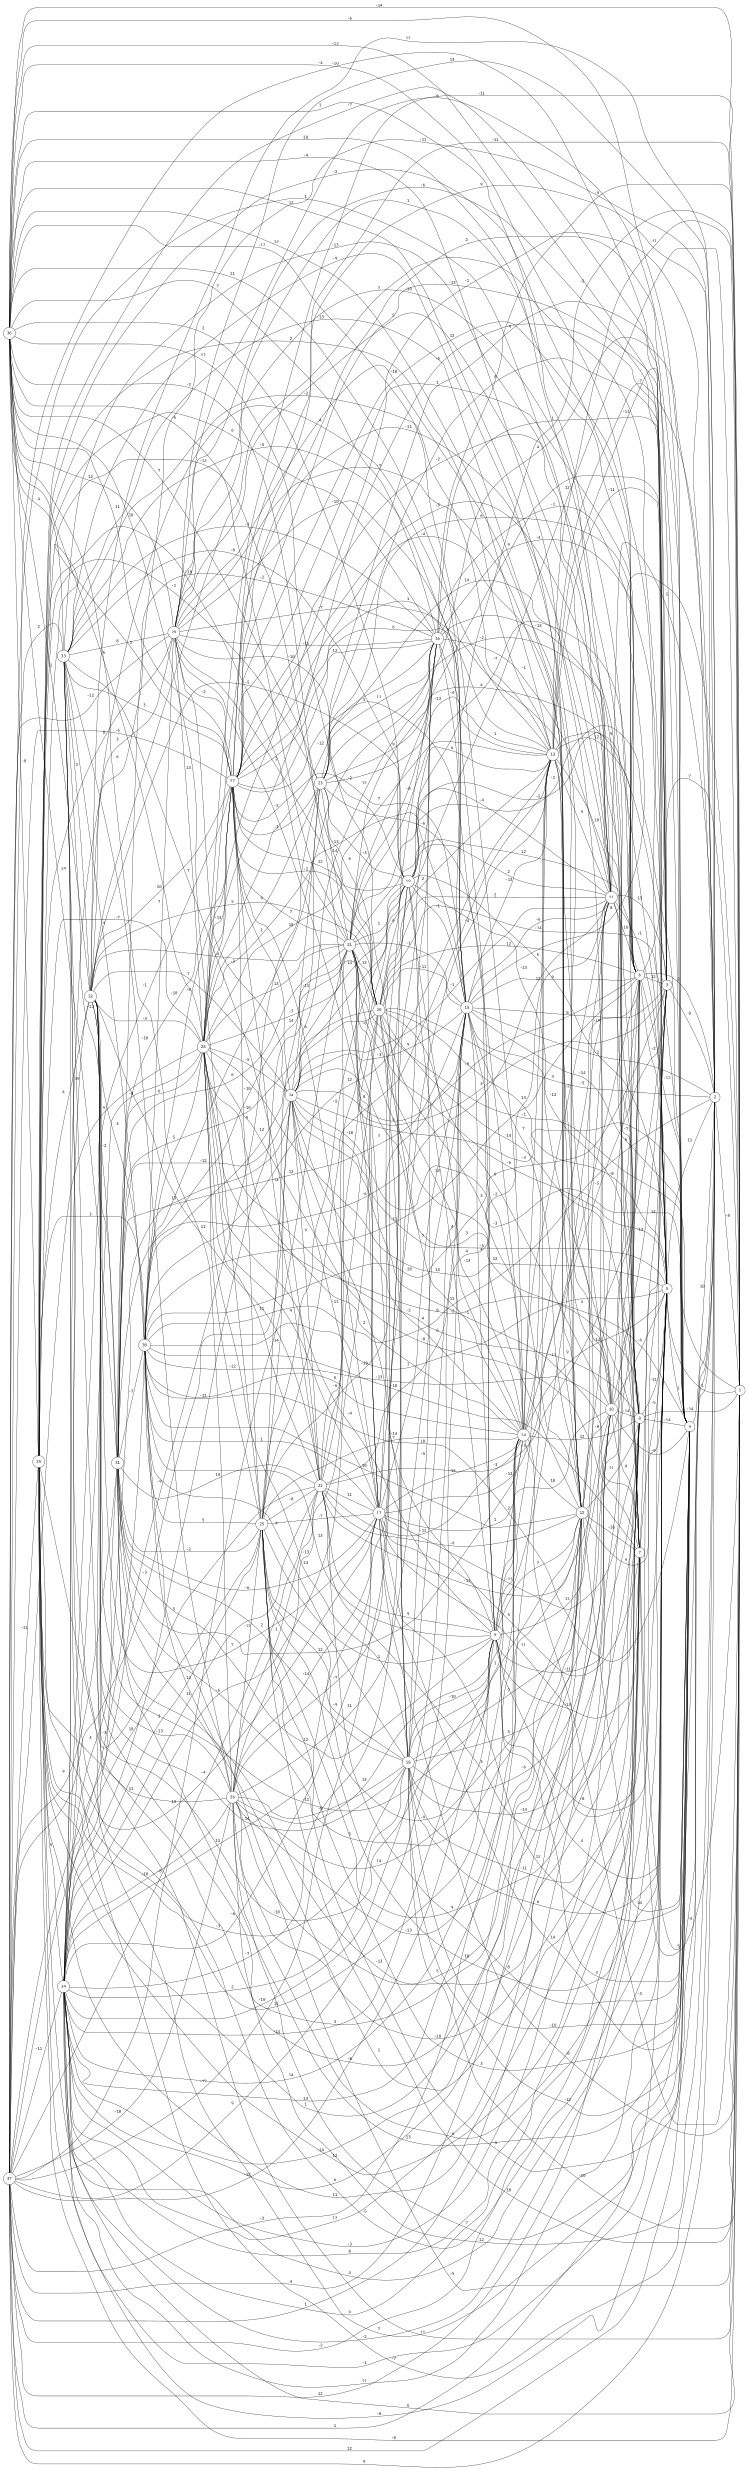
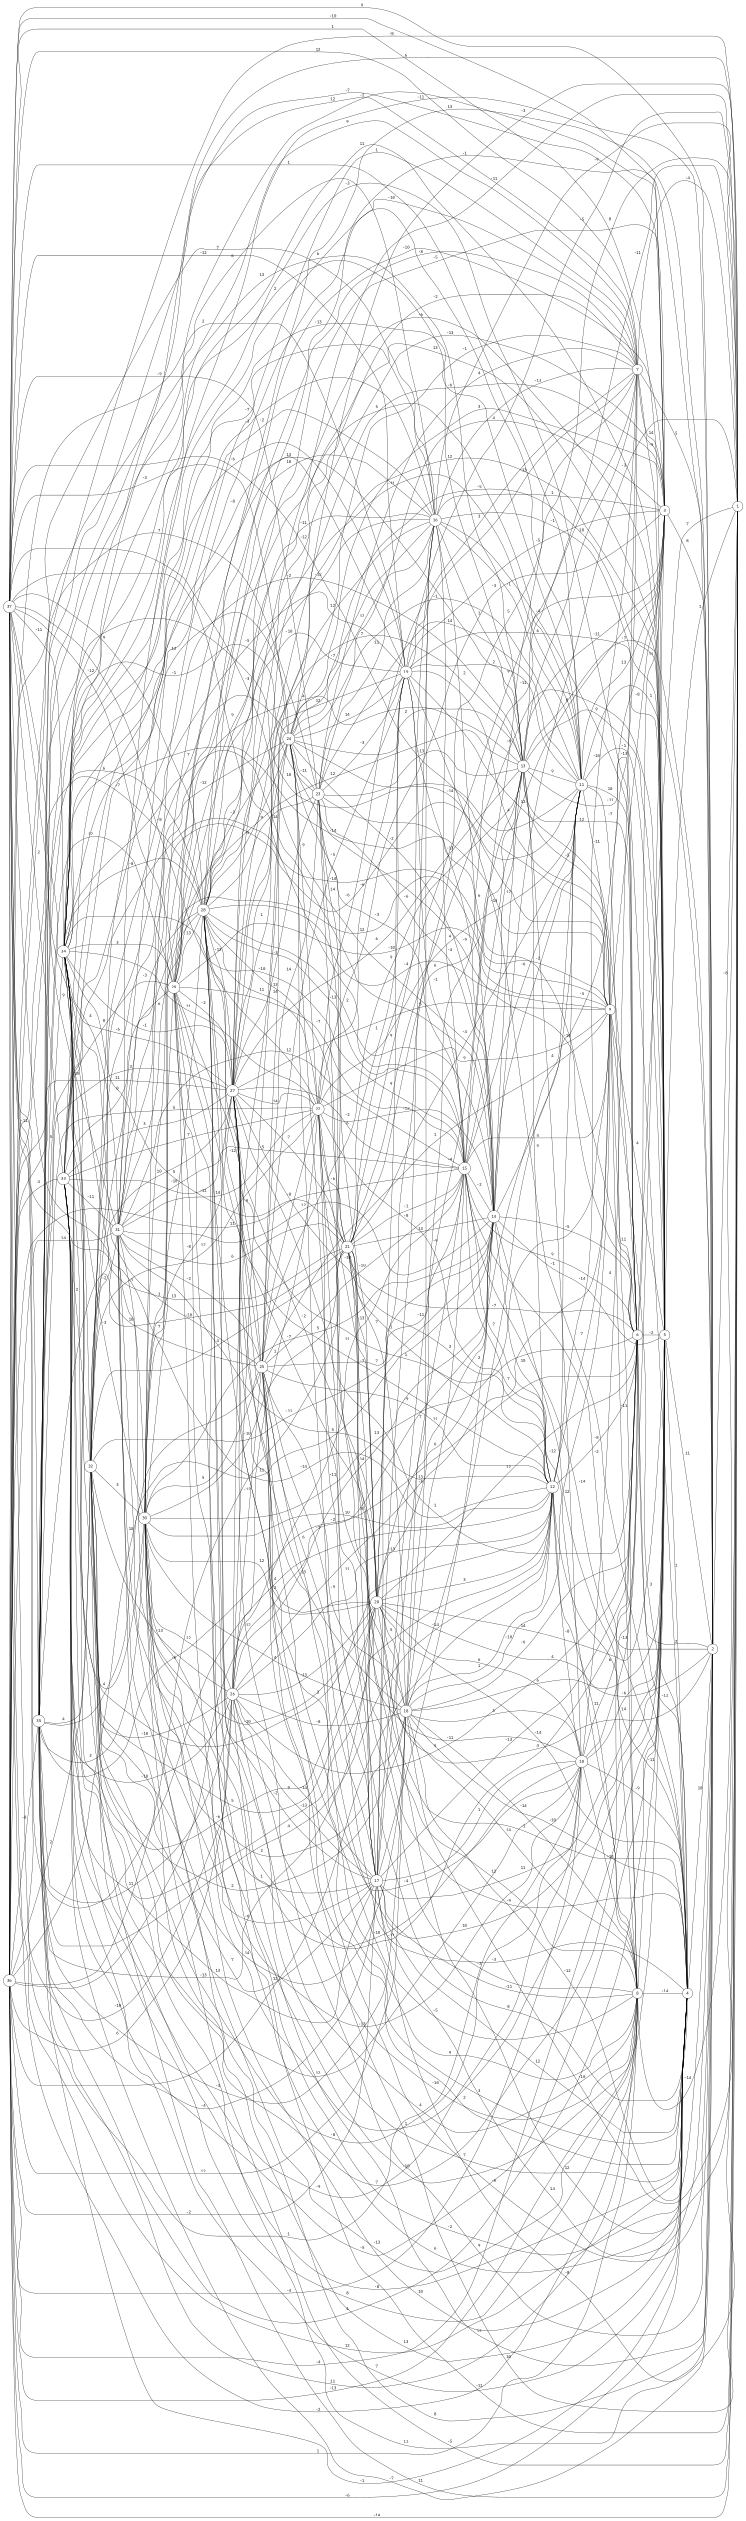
edge "5" -- "12": removed, label "9"
edge "14" -- "9": now "14" -- "16"
edge "35" -- "12": label "1" -> "4"
